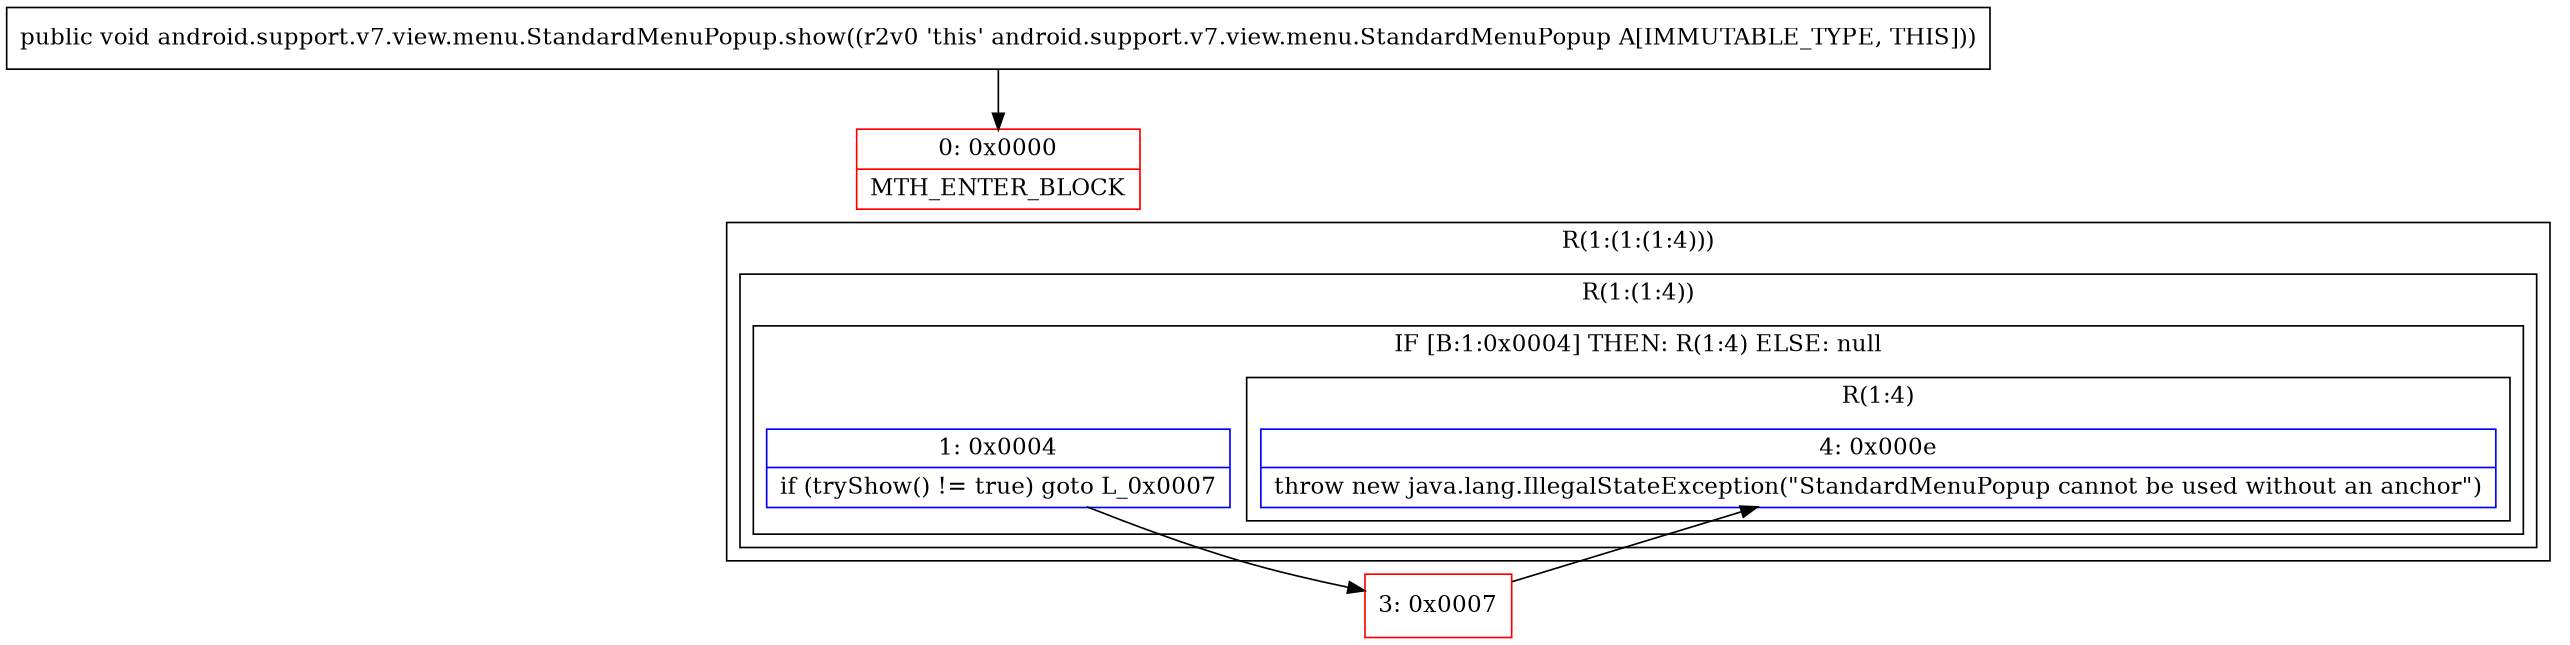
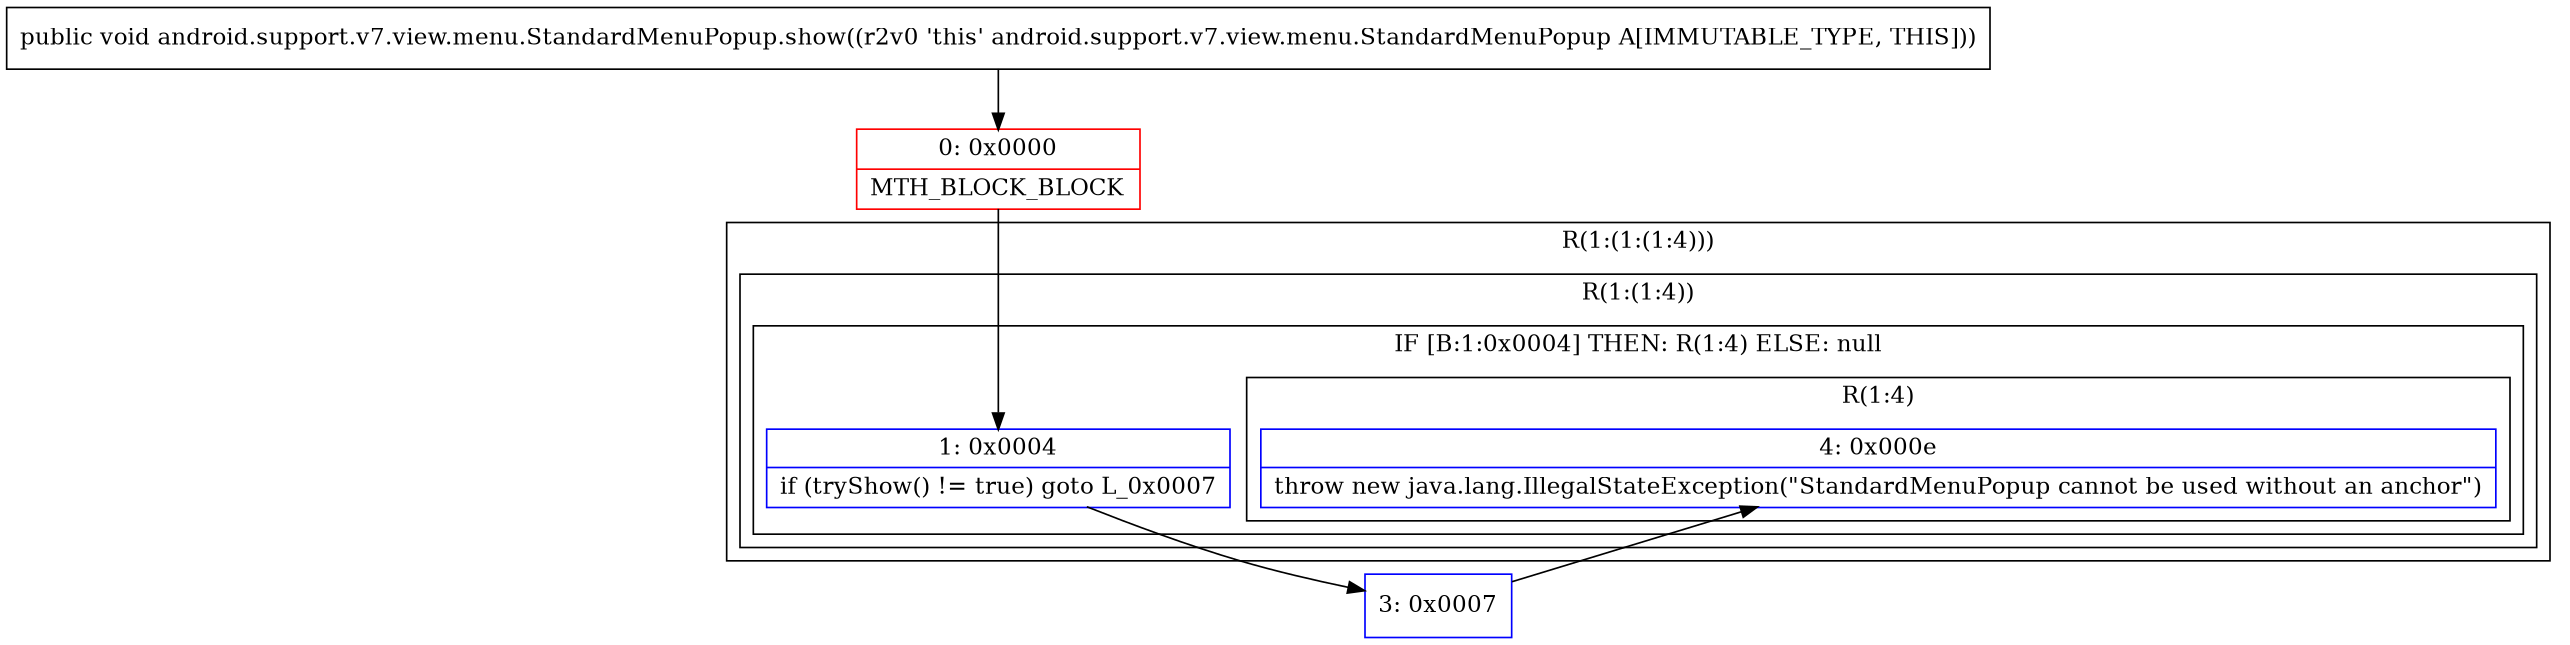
node "0: 0x0000": text "MTH_ENTER_BLOCK" -> "MTH_BLOCK_BLOCK"
edge "0: 0x0000" -> "1: 0x0004": added
node "3: 0x0007": color red -> blue
